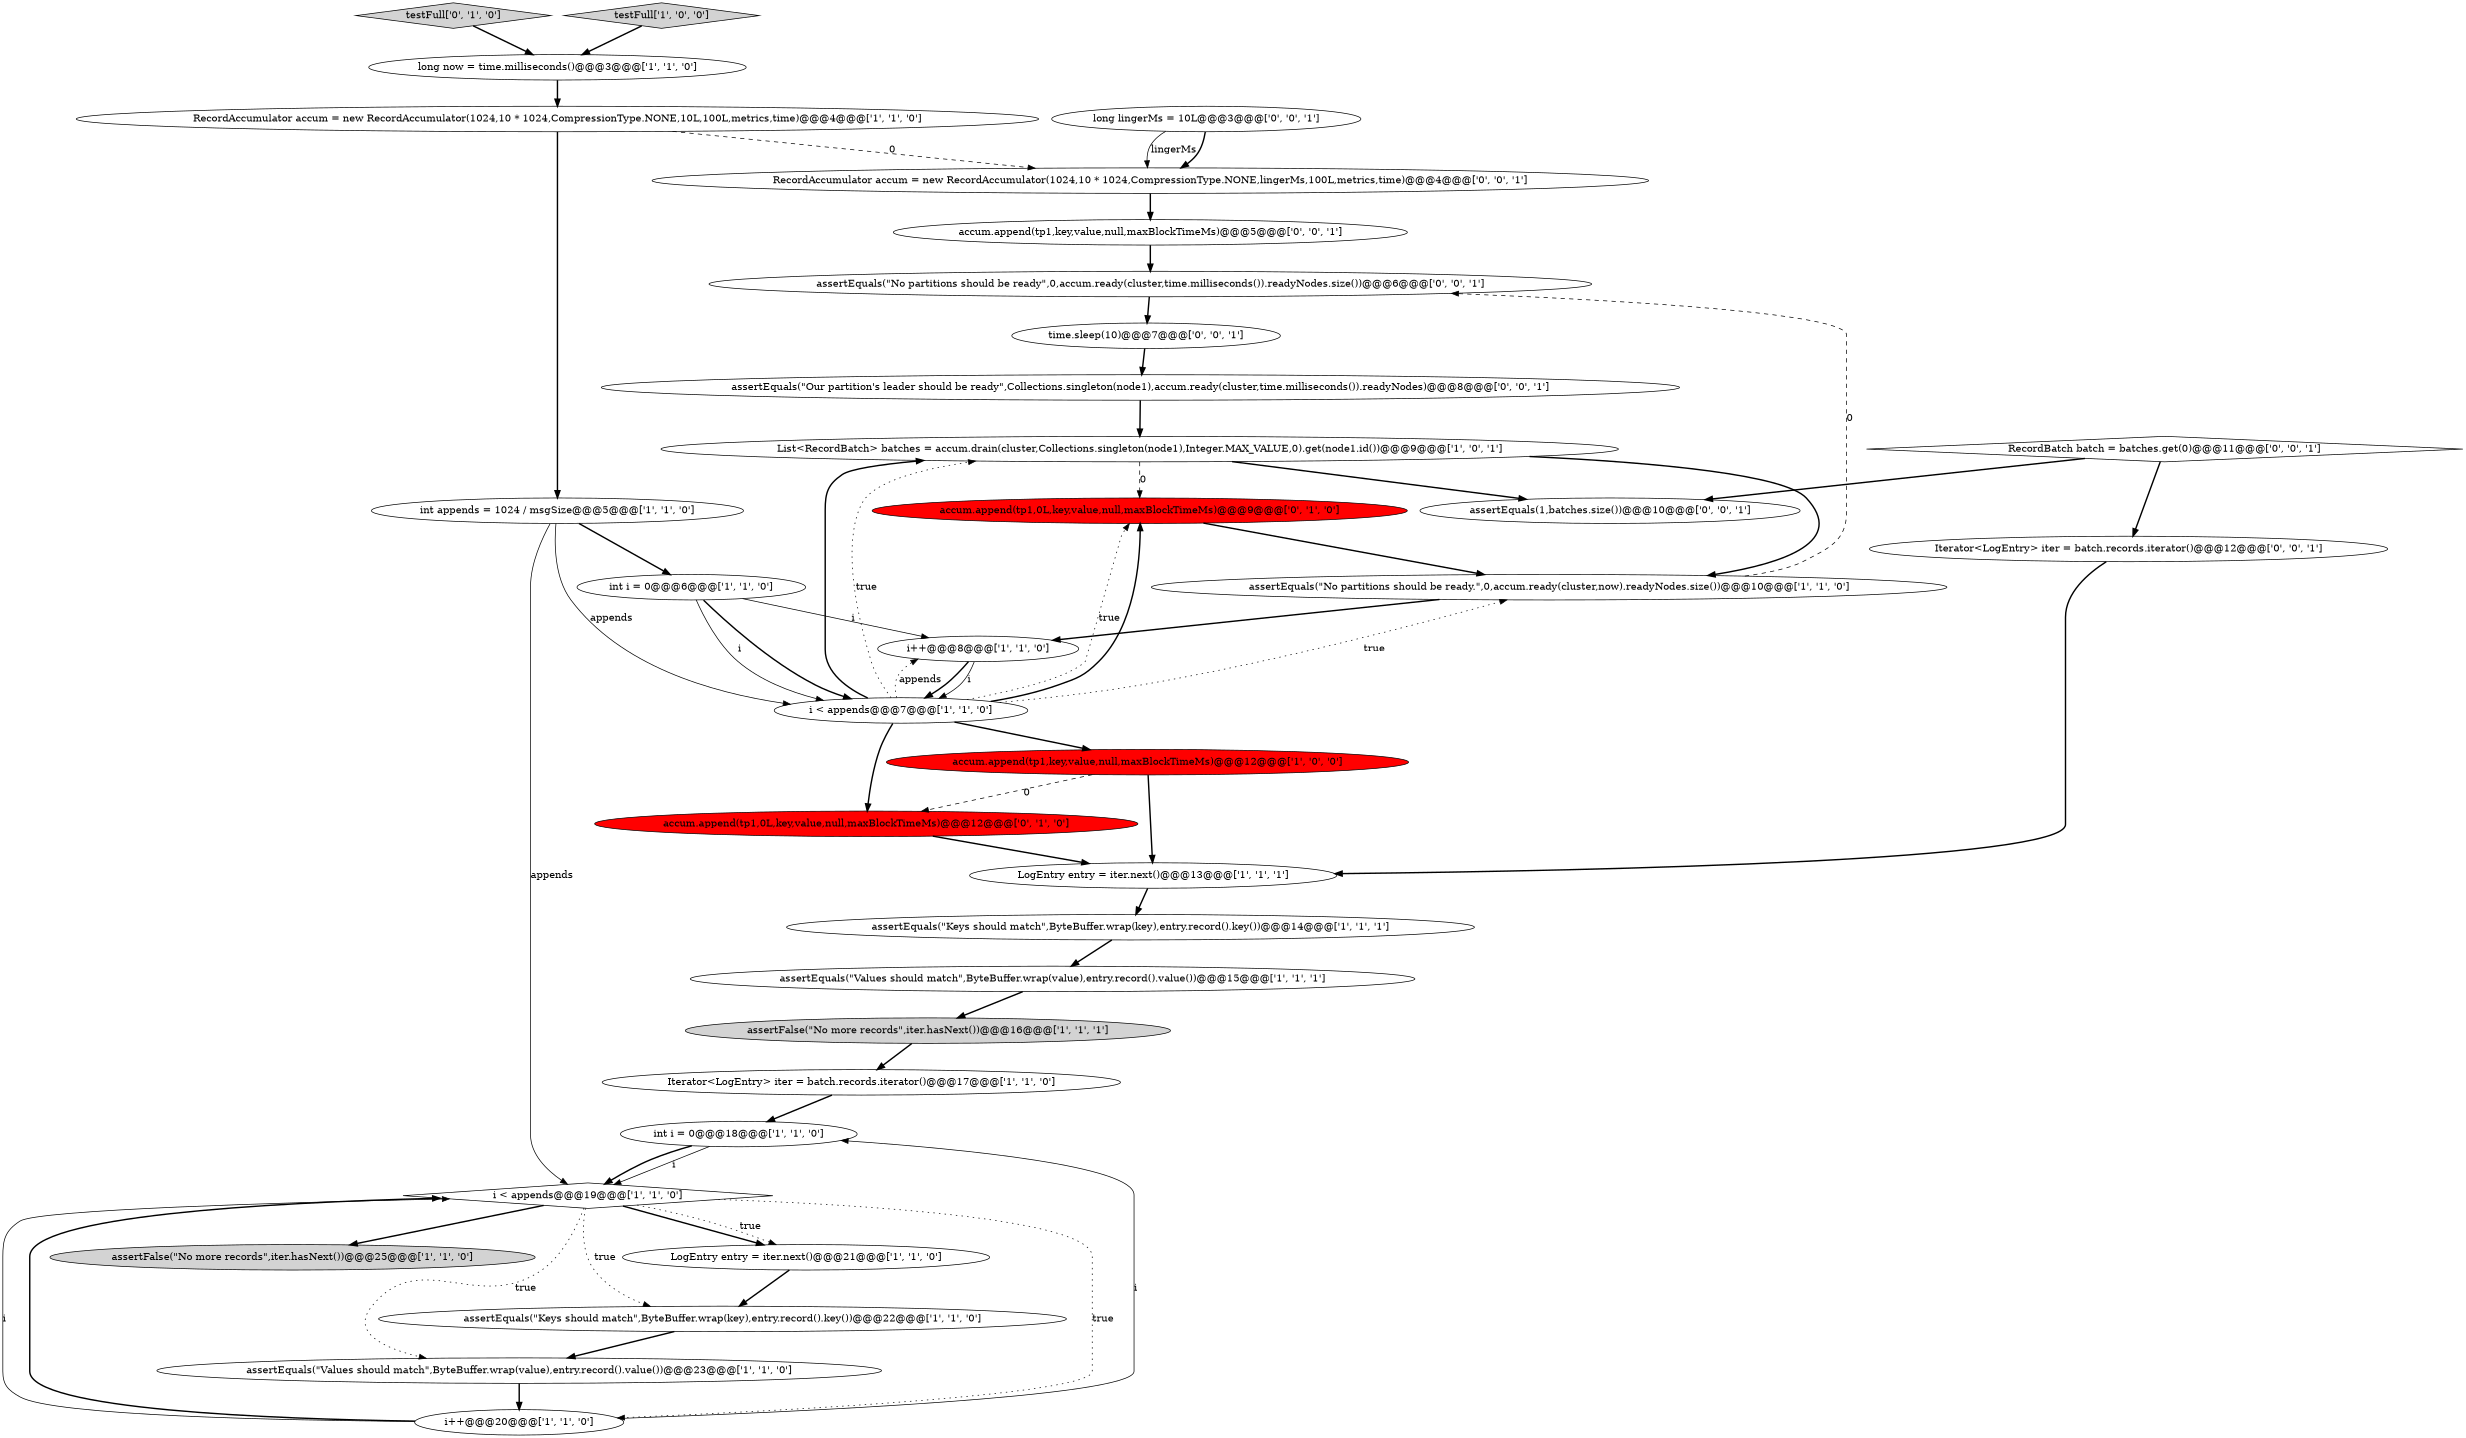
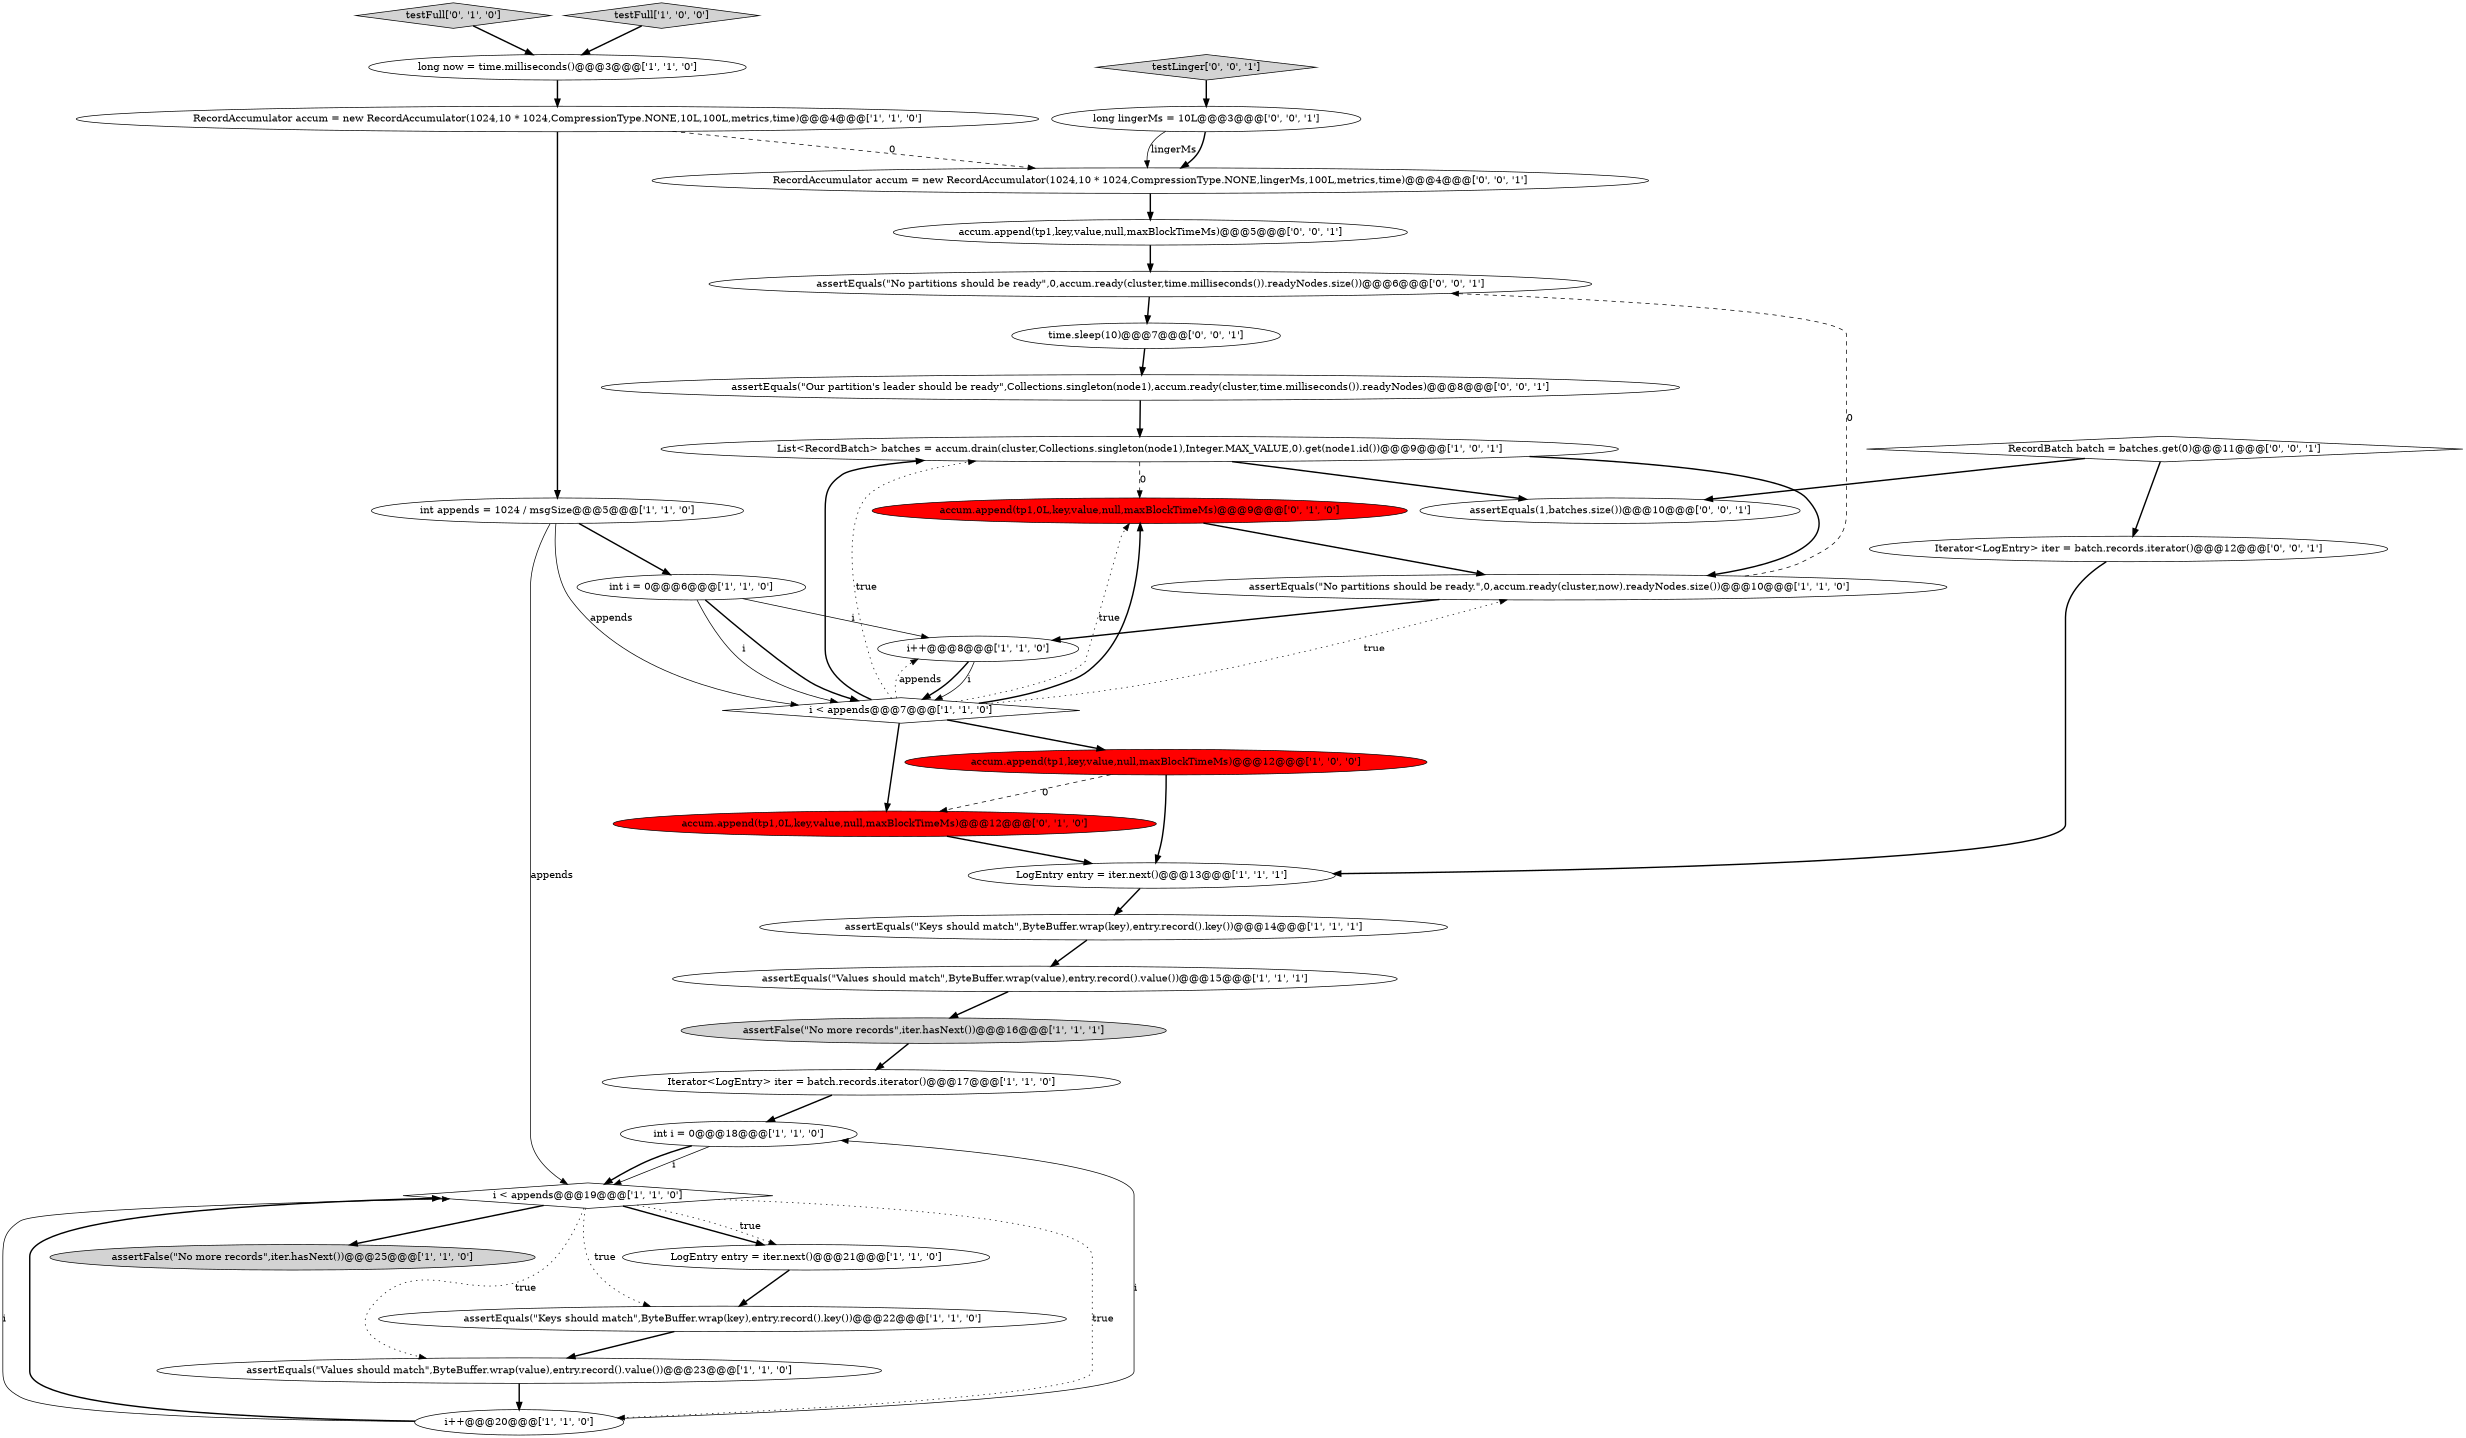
node "testLinger['0', '0', '1']": added
node "i < appends@@@7@@@['1', '1', '0']": shape ellipse -> diamond
